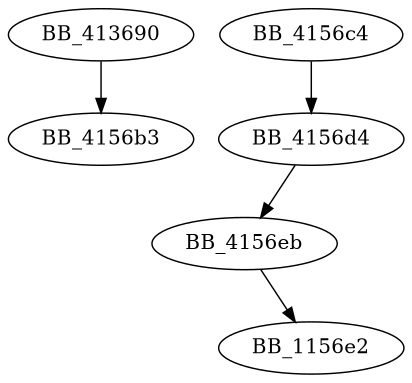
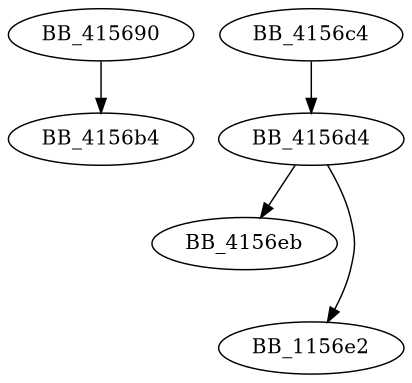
node "BB_413690": label "BB_413690" -> "BB_415690"
node "BB_4156b3": label "BB_4156b3" -> "BB_4156b4"
edge "BB_4156eb" -> "BB_1156e2": now "BB_4156d4" -> "BB_1156e2"
